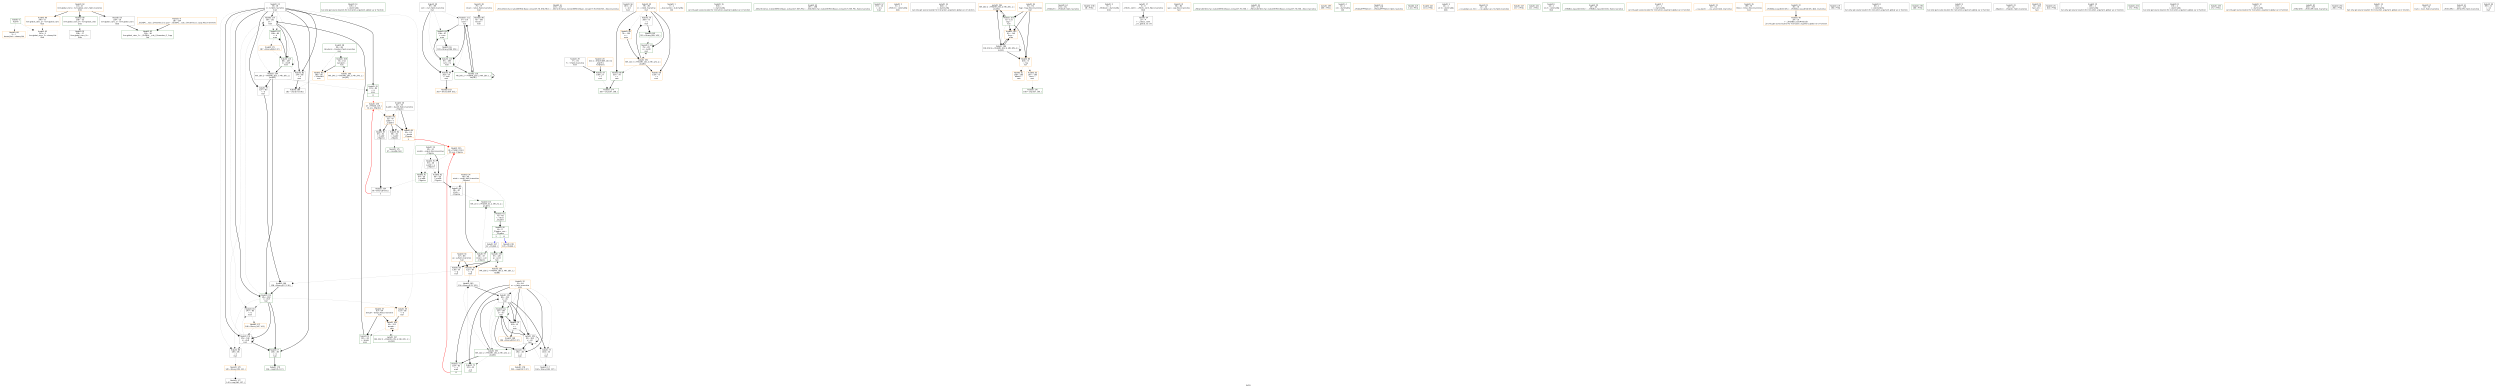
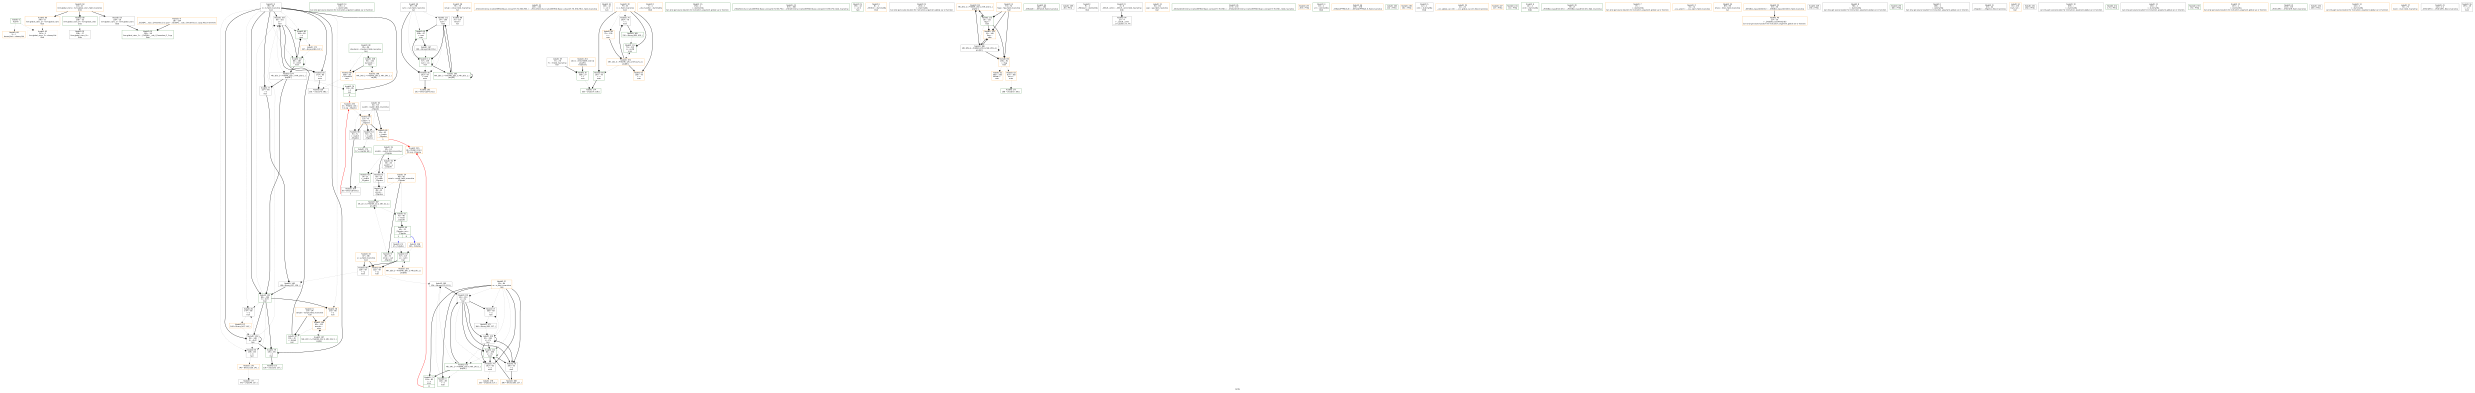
edge "NodeID: 102" -> "NodeID: 78": style dotted -> bold
edge "NodeID: 75" -> "NodeID: 109": reversed
